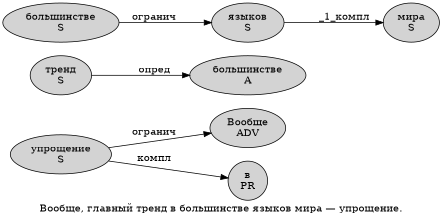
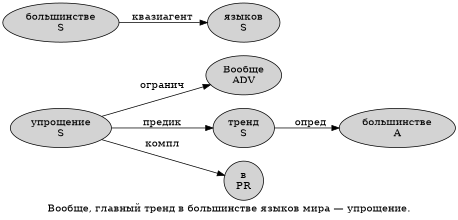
edge "большинстве S" -> "языков S": label "огранич" -> "квазиагент"
node "мира S": removed
edge "упрощение S" -> "тренд S": added, label "предик"
